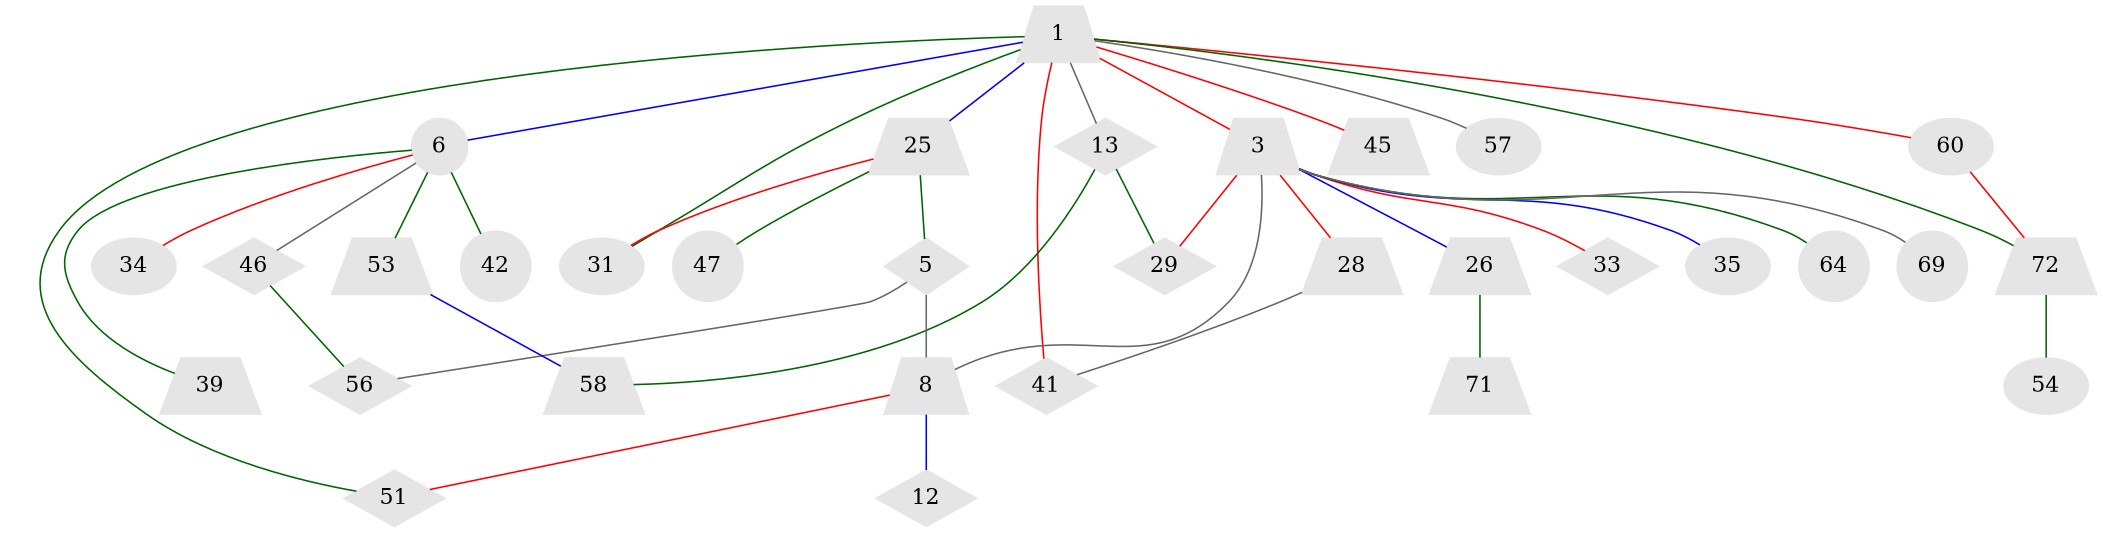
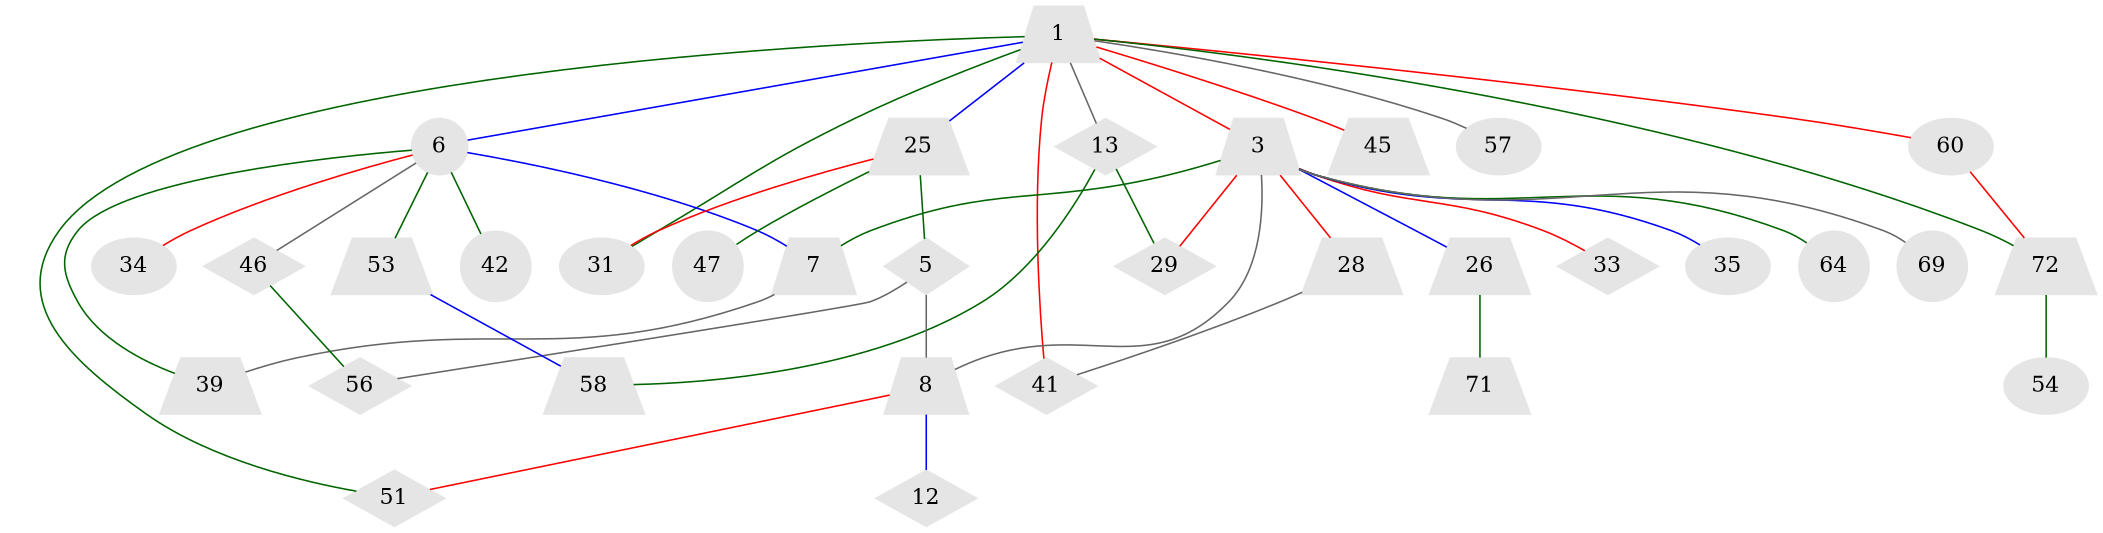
node "7": added
